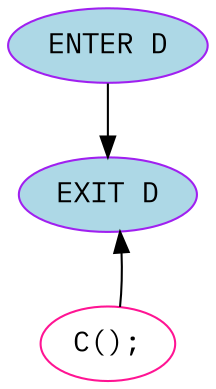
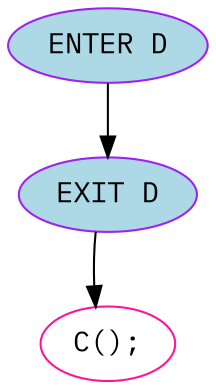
edge "C();" -> "EXIT D": reversed
